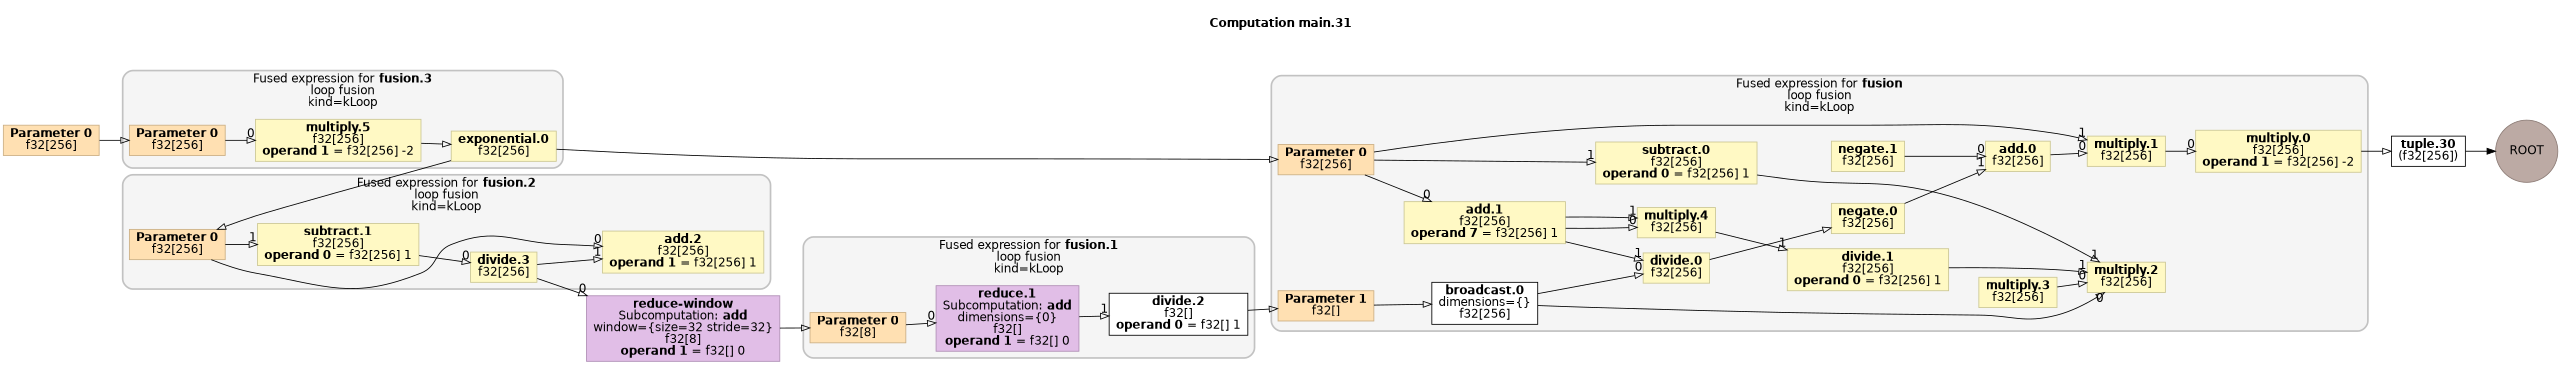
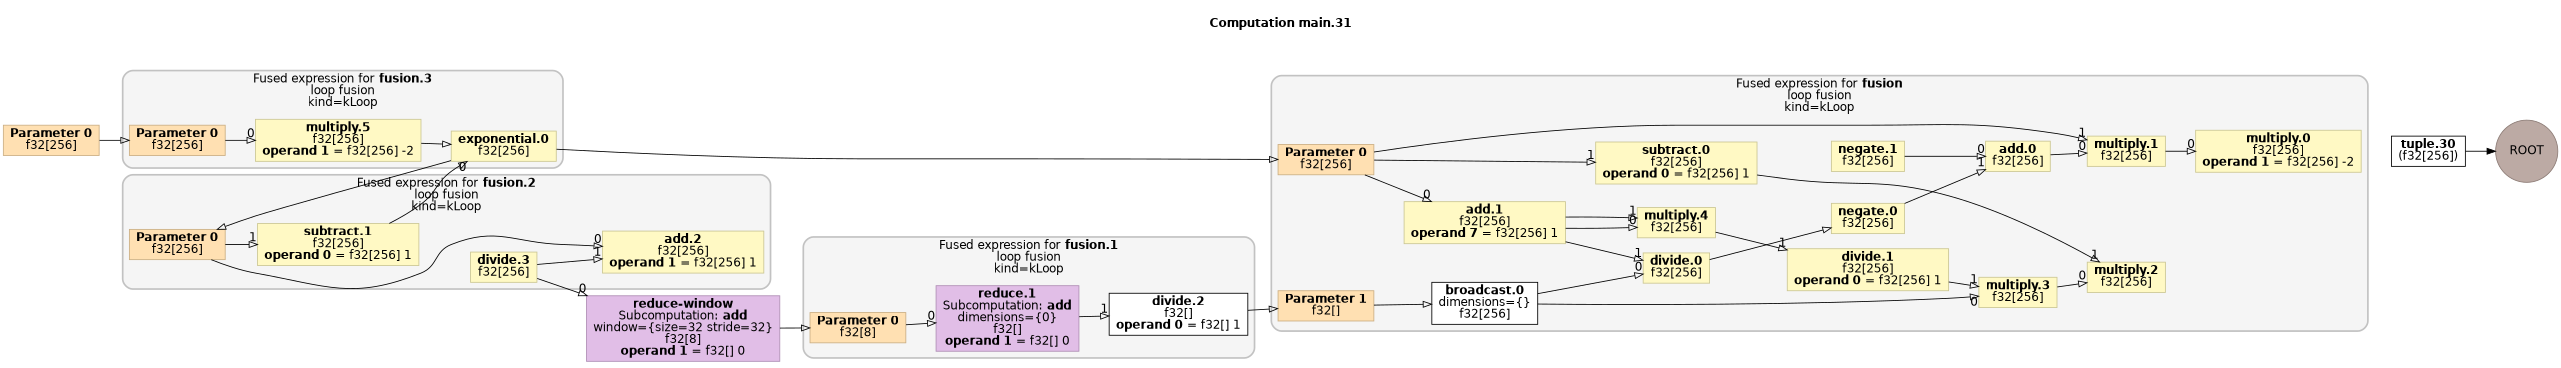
edge "multiply.0" -> "tuple.30": removed
edge "subtract.1" -> "divide.3": now "subtract.1" -> "exponential.0"
edge "divide.1" -> "multiply.2": now "divide.1" -> "multiply.3"
edge "broadcast.0" -> "multiply.2": now "broadcast.0" -> "multiply.3"
